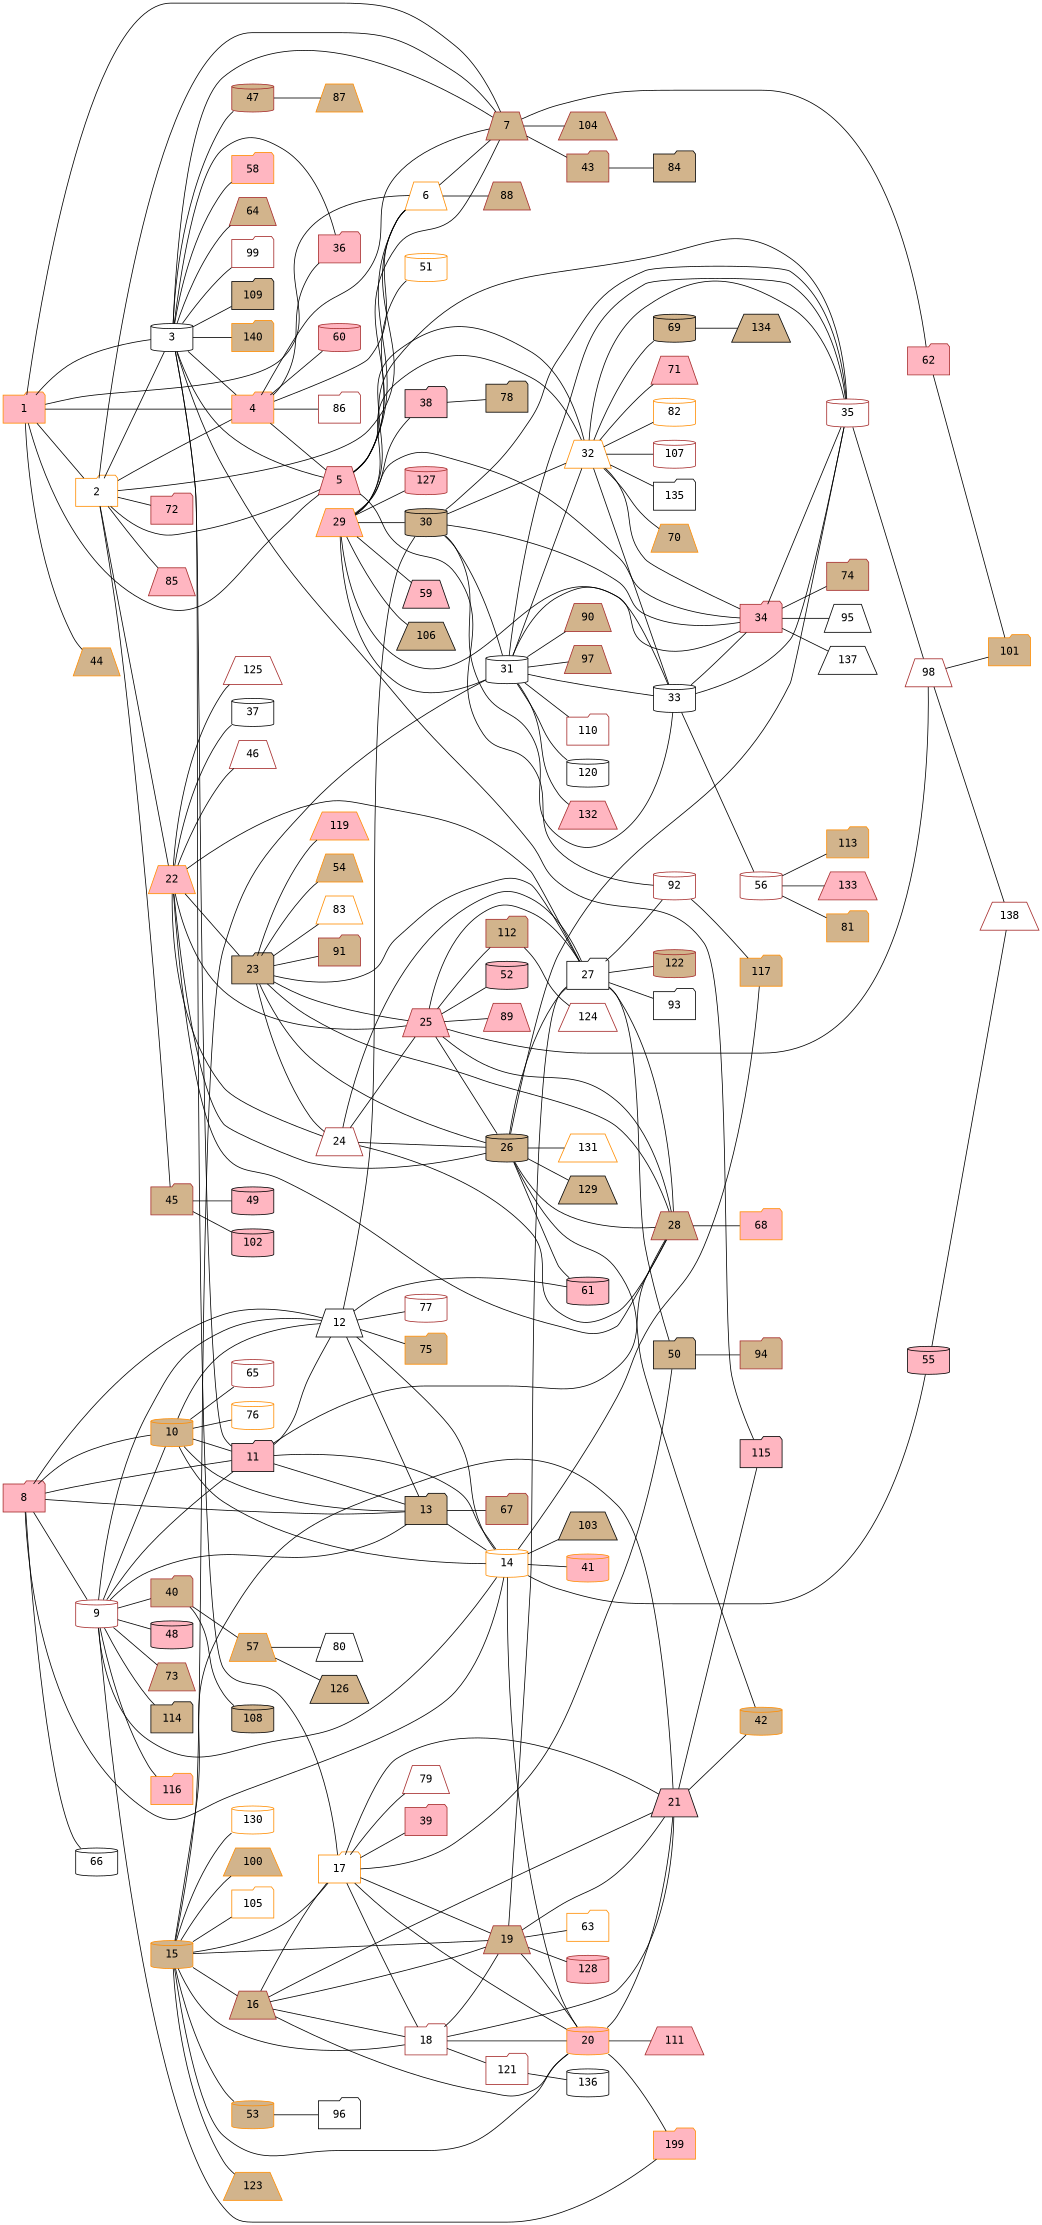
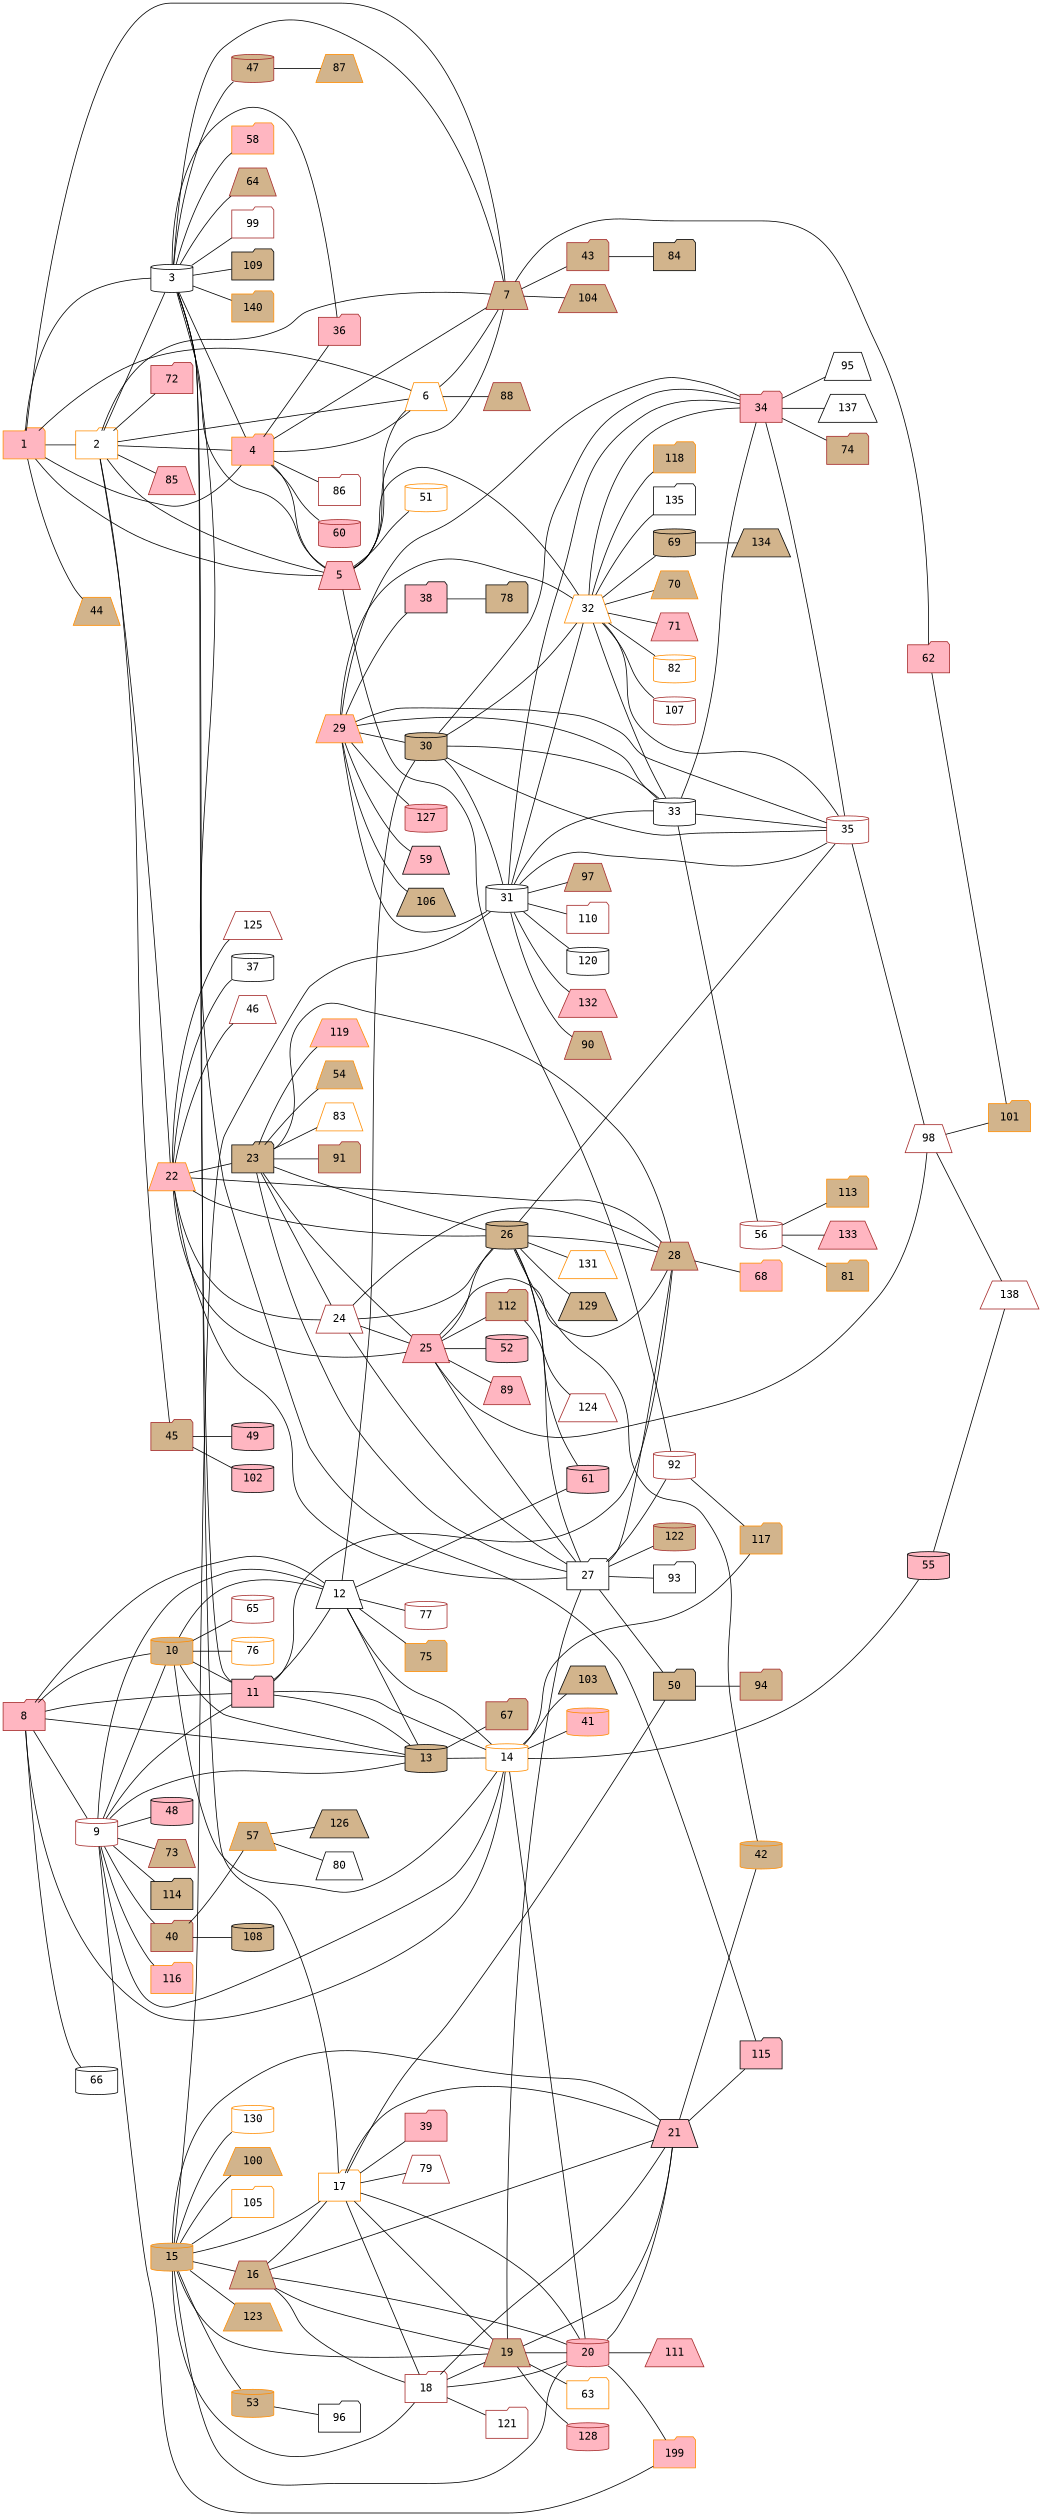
node "118": added
node "13": shape folder -> cylinder
node "20": color darkorange -> brown
node "136": removed
